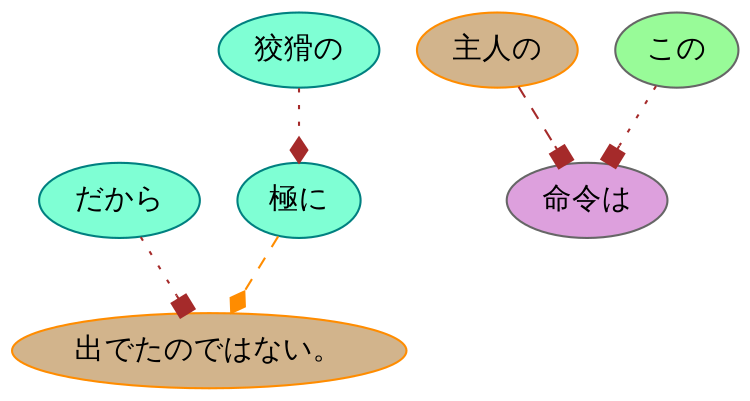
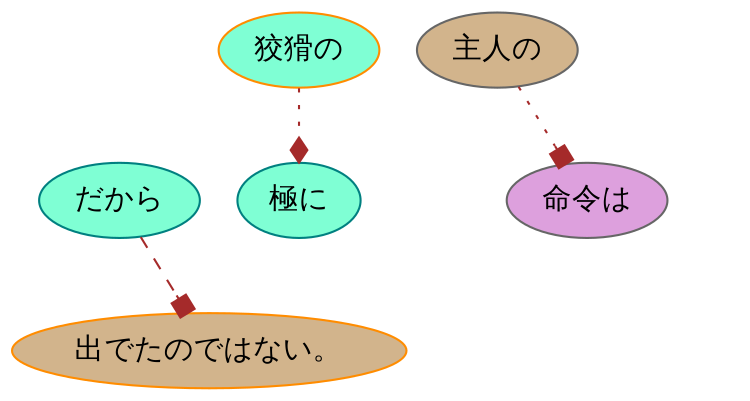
node "狡猾の": color teal -> darkorange
node "主人の": color darkorange -> gray40
node "この": removed
edge "主人の" -> "命令は": style dashed -> dotted
edge "極に" -> "出でたのではない。": removed
edge "だから" -> "出でたのではない。": style dotted -> dashed
